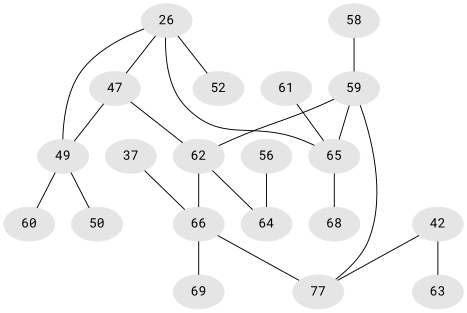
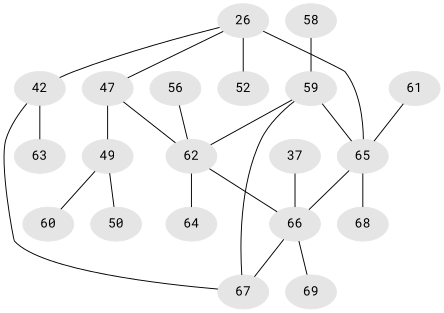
edge "26" -- "49": now "26" -- "42"
edge "56" -- "64": now "56" -- "62"
edge "65" -- "66": added
node "77": label "77" -> "67"
